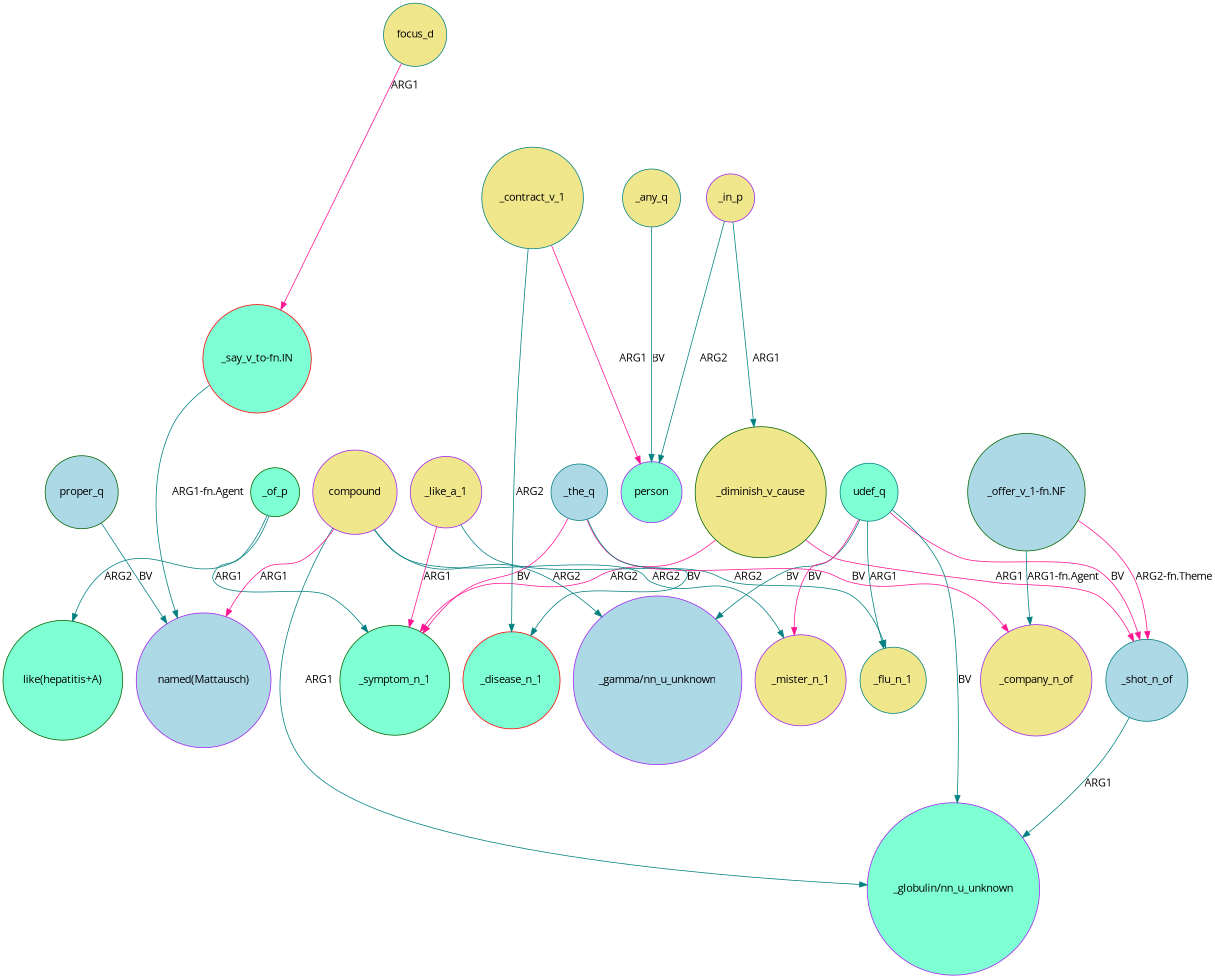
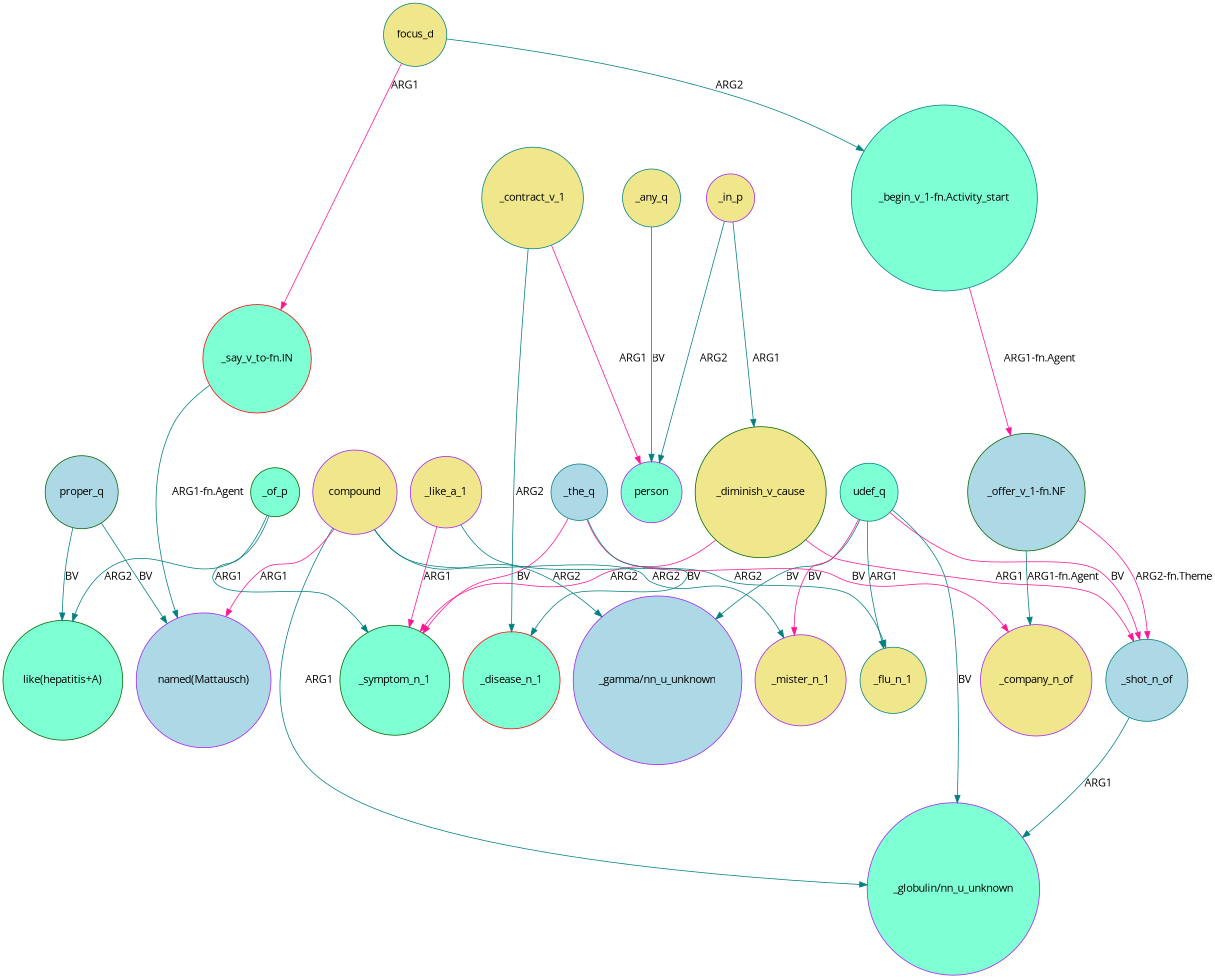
node "_begin_v_1-fn.Activity_start": added
edge "proper_q" -> "like(hepatitis+A)": added, label "BV"
